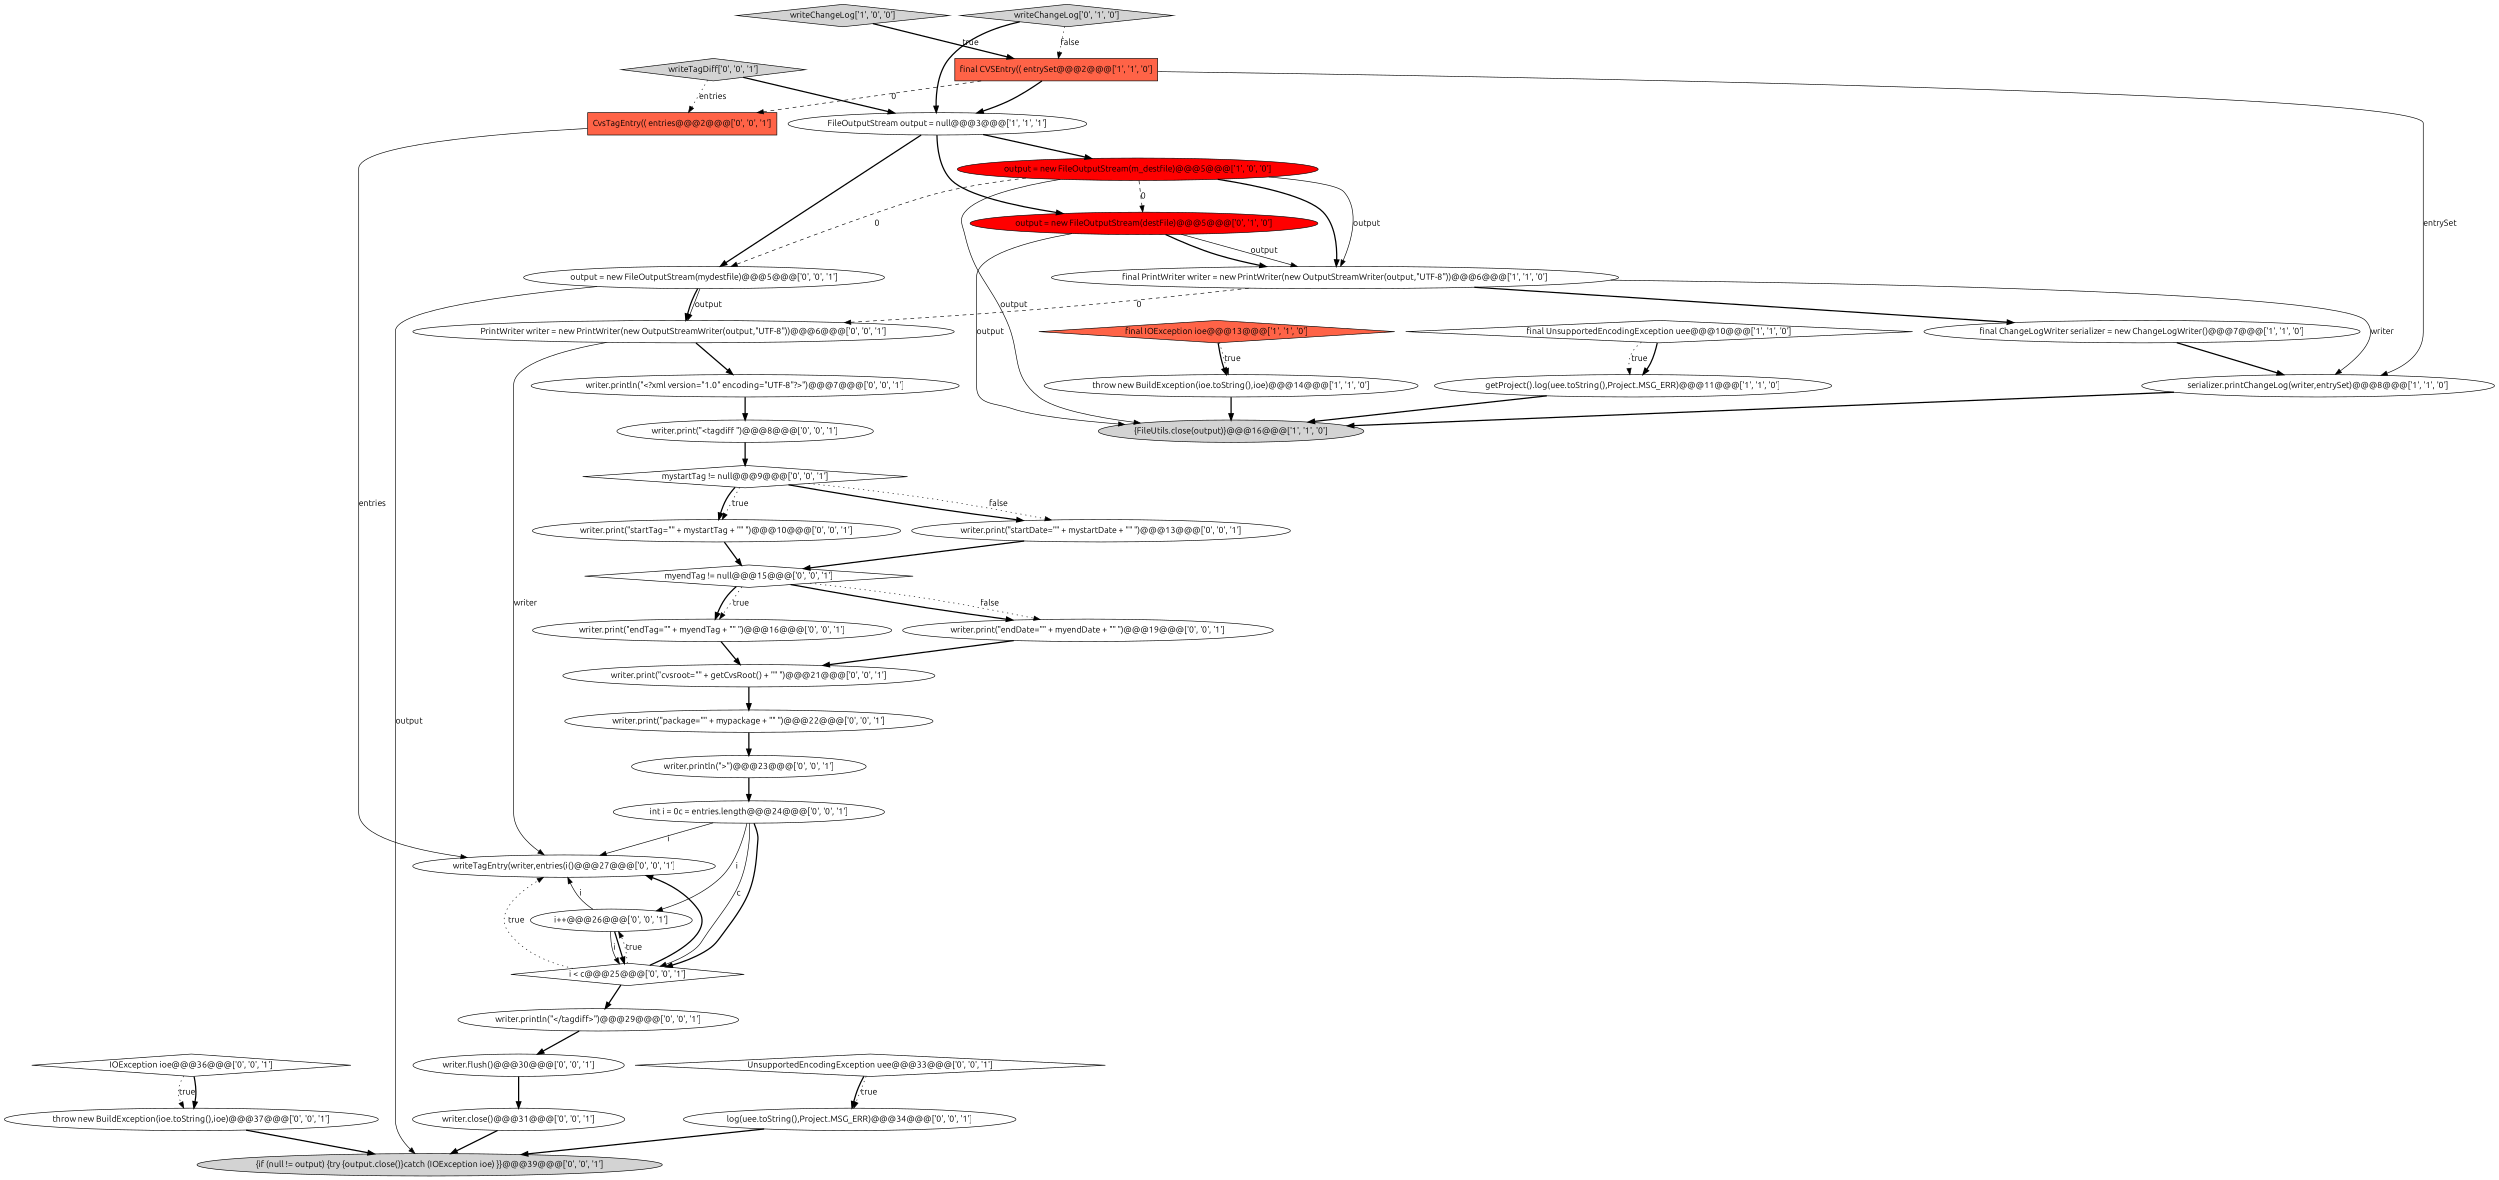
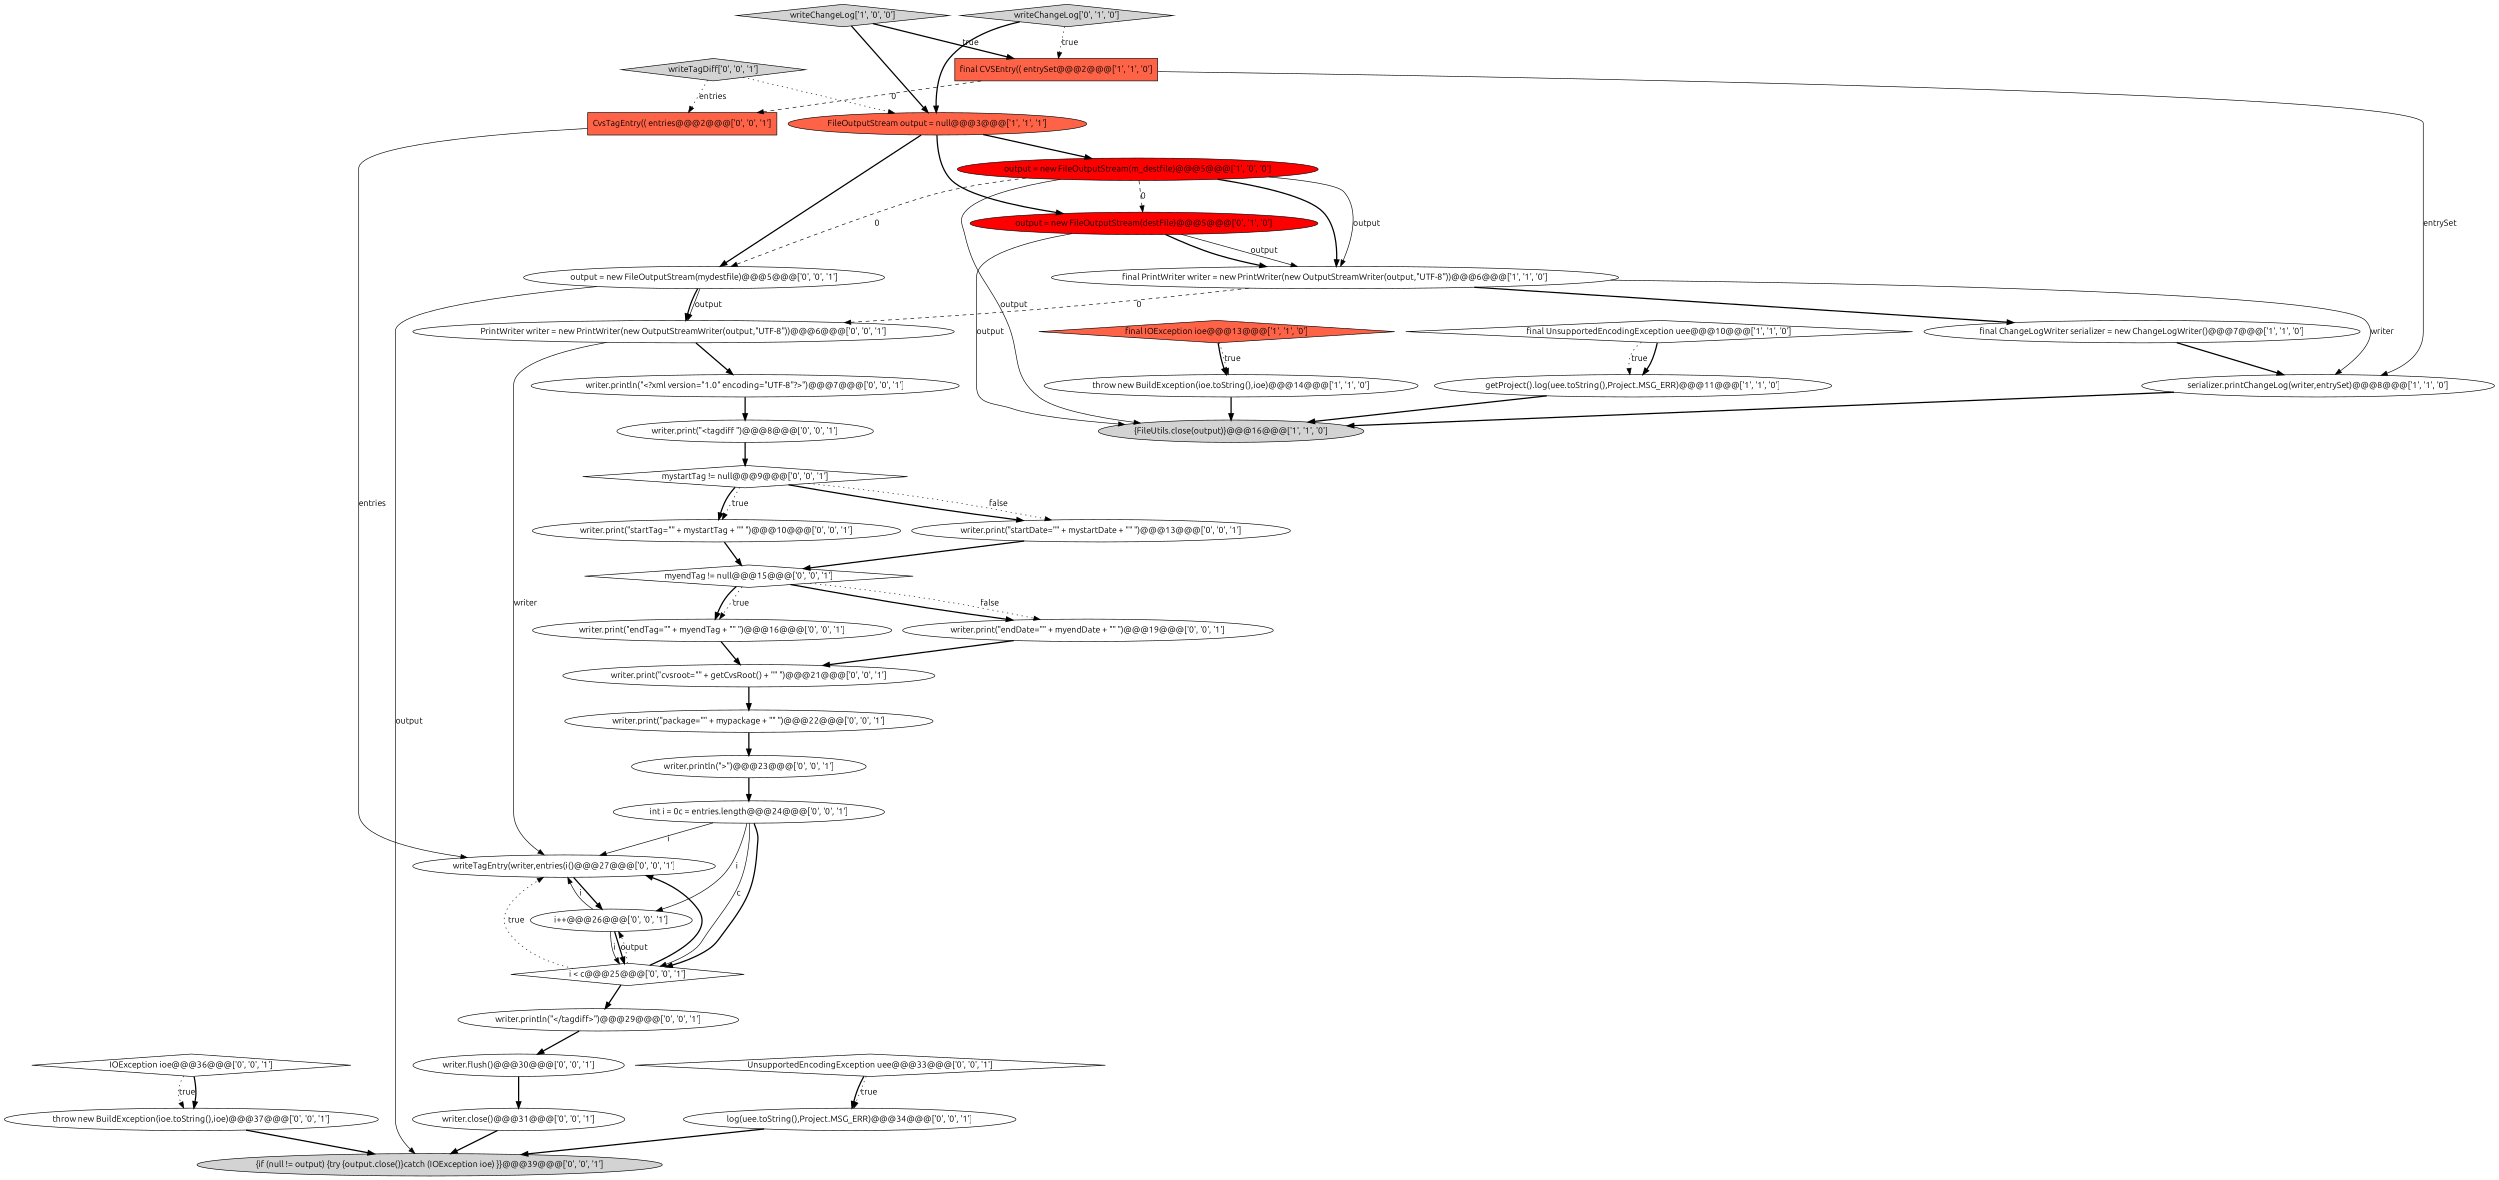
edge "writeChangeLog['0', '1', '0']" -> "final CVSEntry(( entrySet@@@2@@@['1', '1', '0']": label "false" -> "true"
edge "writeTagDiff['0', '0', '1']" -> "FileOutputStream output = null@@@3@@@['1', '1', '1']": style bold -> dotted
edge "final CVSEntry(( entrySet@@@2@@@['1', '1', '0']" -> "FileOutputStream output = null@@@3@@@['1', '1', '1']": now "writeChangeLog['1', '0', '0']" -> "FileOutputStream output = null@@@3@@@['1', '1', '1']"
node "FileOutputStream output = null@@@3@@@['1', '1', '1']": fillcolor white -> tomato
edge "writeTagEntry(writer,entries(i()@@@27@@@['0', '0', '1']" -> "i++@@@26@@@['0', '0', '1']": added
edge "i < c@@@25@@@['0', '0', '1']" -> "i++@@@26@@@['0', '0', '1']": label "true" -> "output"
